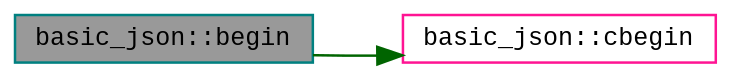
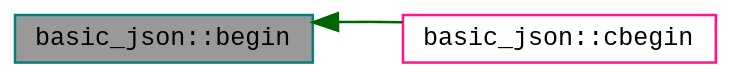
edge "basic_json::begin" -> "basic_json::cbegin": reversed
